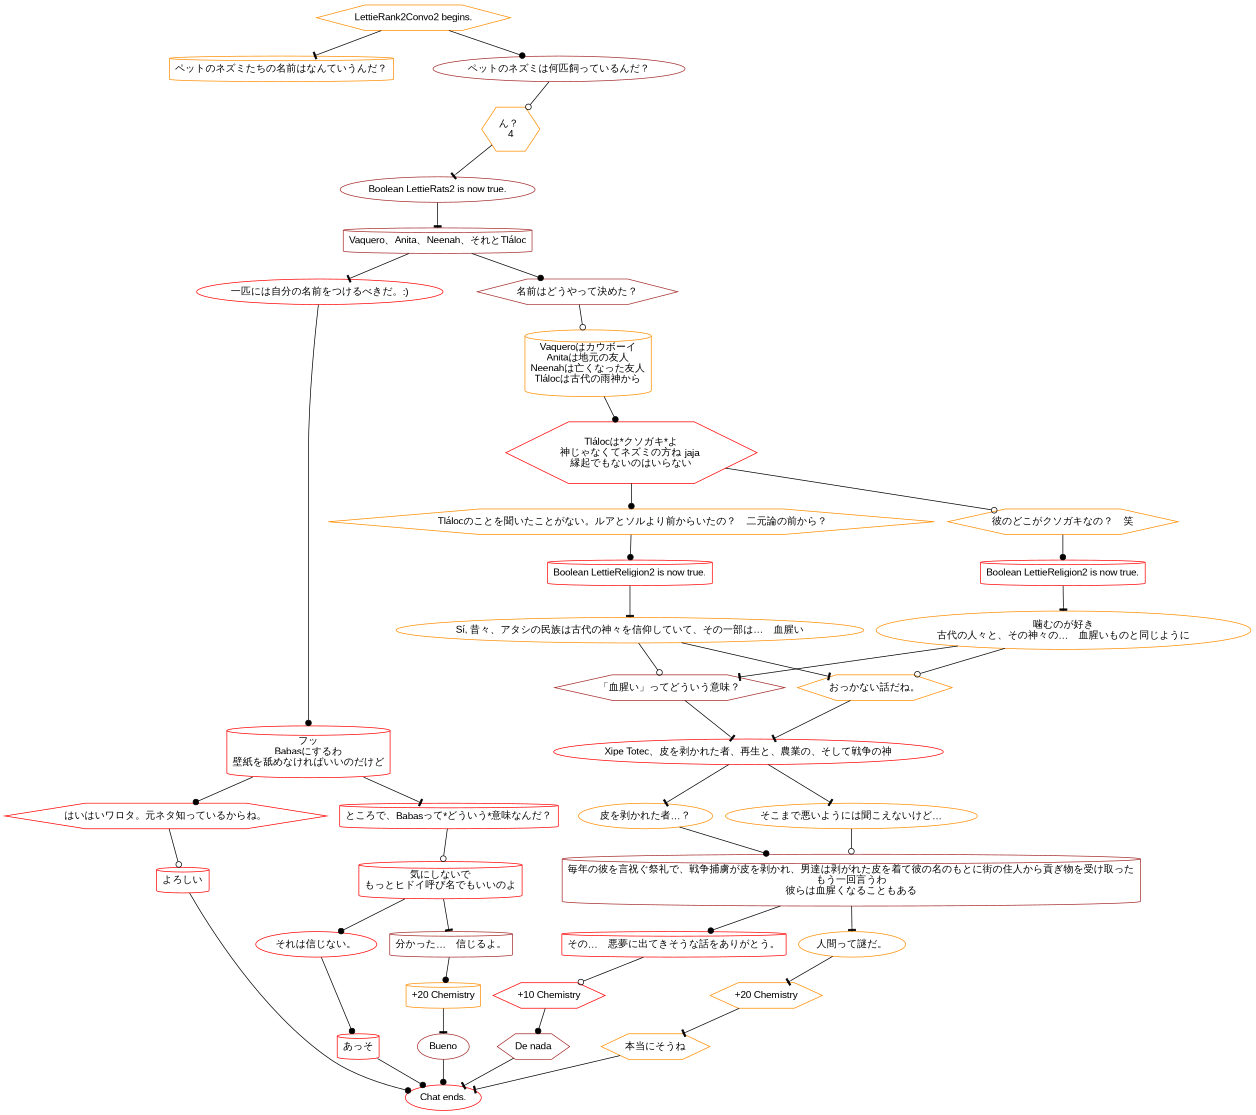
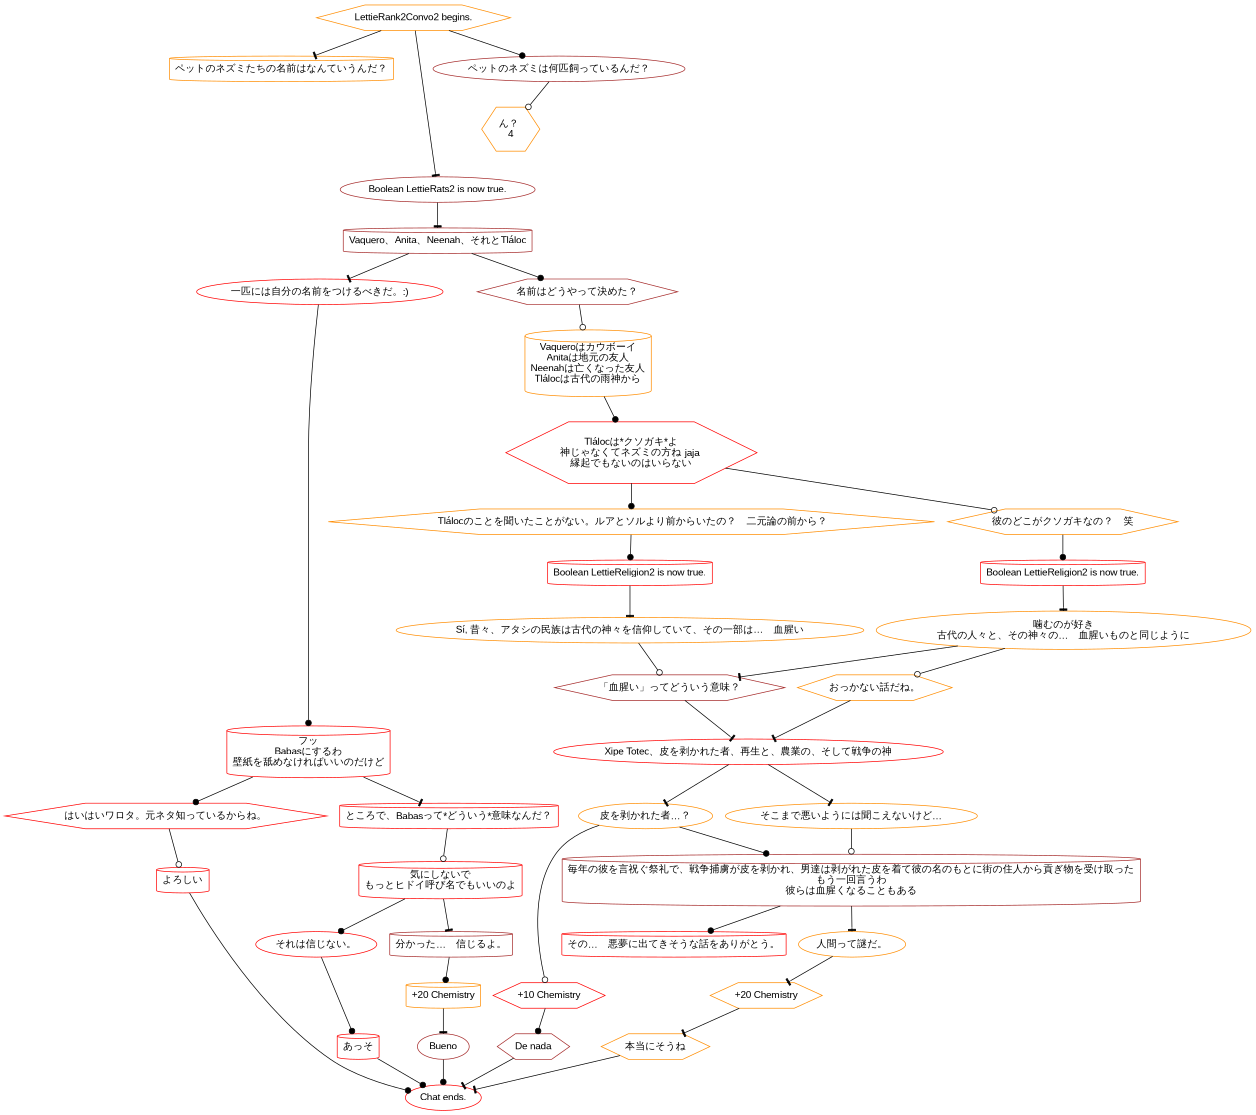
edge "ん？ 4" -> "Boolean LettieRats2 is now true.": now "LettieRank2Convo2 begins." -> "Boolean LettieRats2 is now true."
edge "Sí, 昔々、アタシの民族は古代の神々を信仰していて、その一部は…　血腥い" -> "おっかない話だね。": removed
edge "その…　悪夢に出てきそうな話をありがとう。" -> "+10 Chemistry": now "皮を剥かれた者…？" -> "+10 Chemistry"
